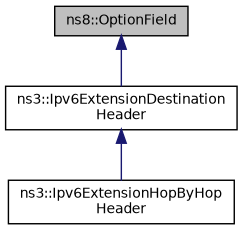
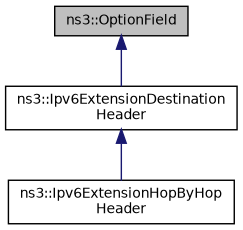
node "ns8::OptionField": label "ns8::OptionField" -> "ns3::OptionField"
